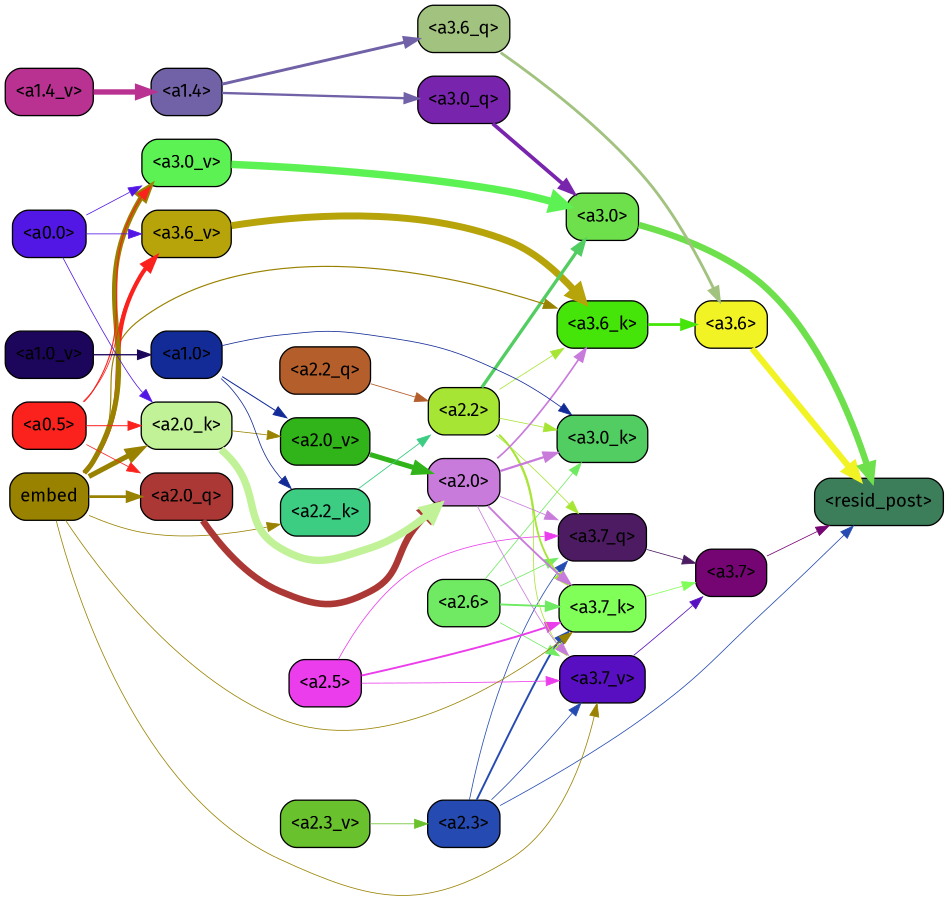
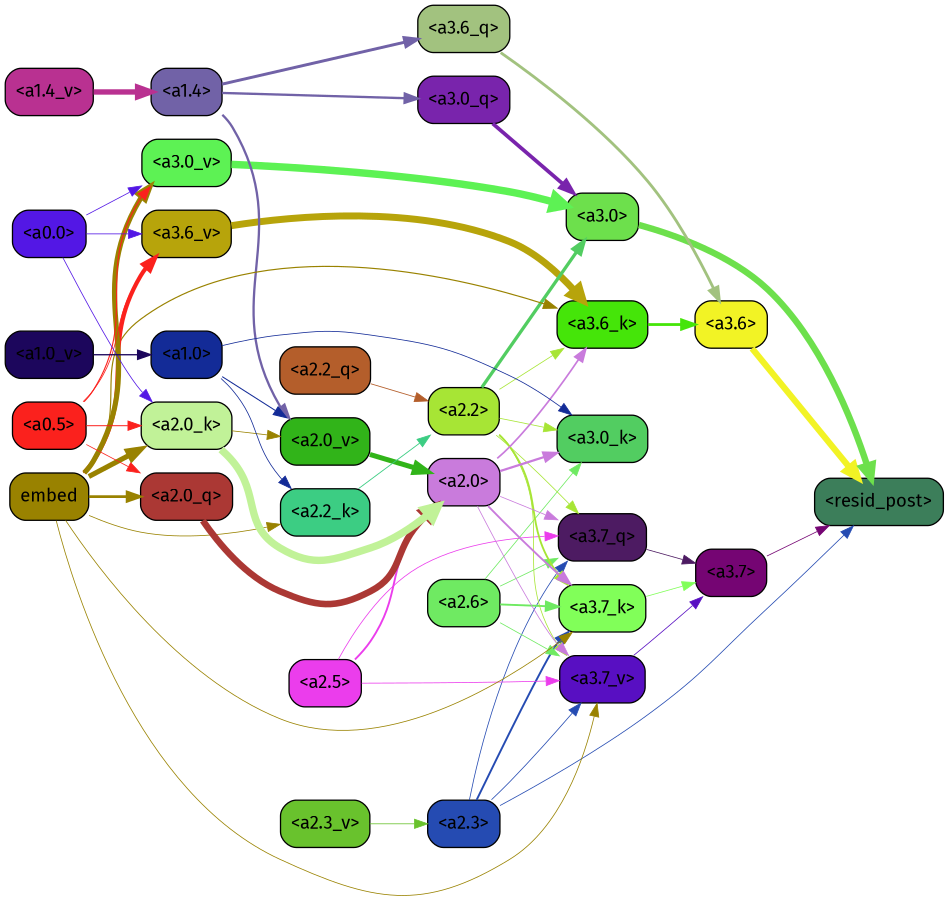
edge "<a1.4>" -> "<a2.0_v>": added
edge "<a2.5>" -> "<a3.7_k>": now "<a2.5>" -> "<a2.0>"
